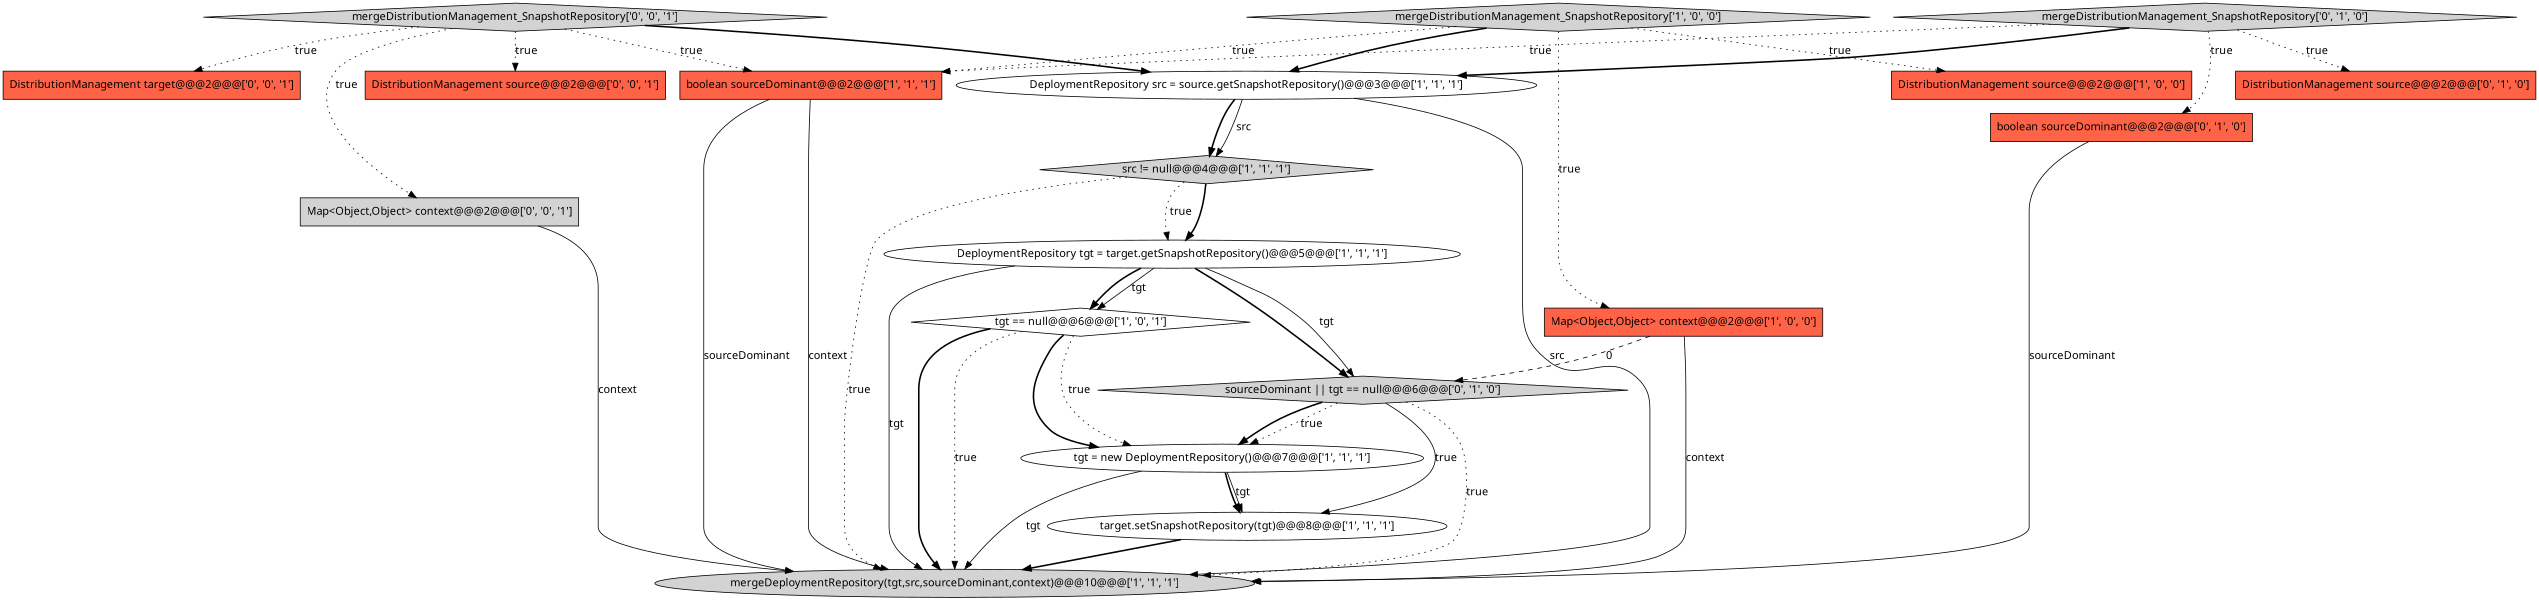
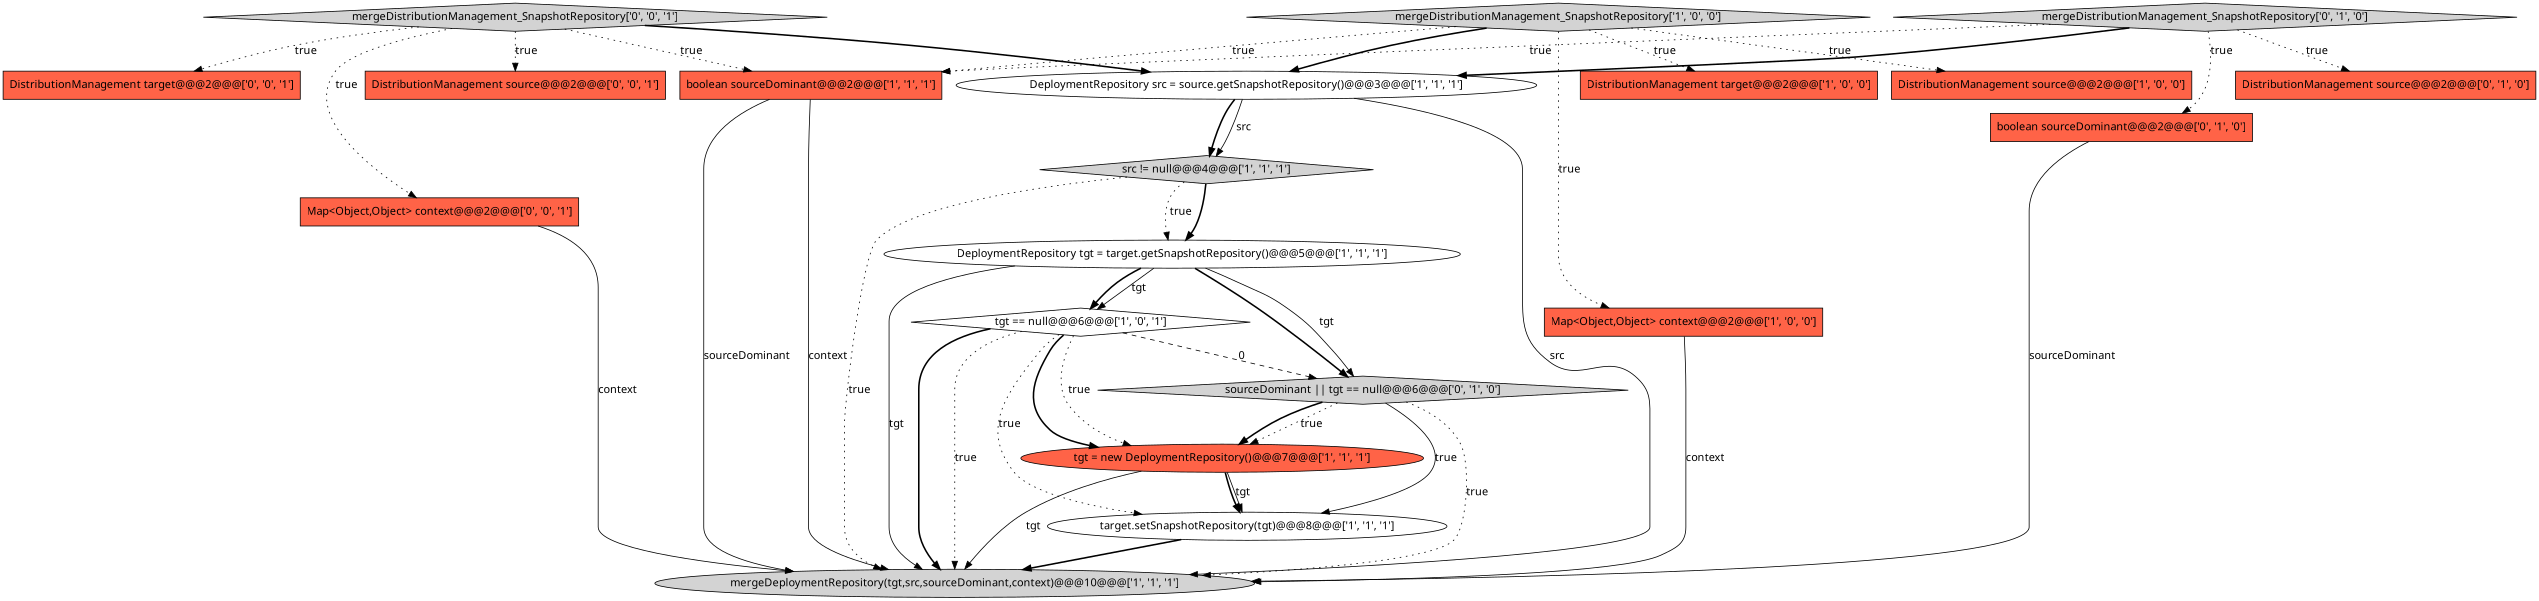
node "DistributionManagement target@@@2@@@['1', '0', '0']": added
node "Map<Object,Object> context@@@2@@@['0', '0', '1']": fillcolor lightgray -> tomato
edge "Map<Object,Object> context@@@2@@@['1', '0', '0']" -> "sourceDominant || tgt == null@@@6@@@['0', '1', '0']": now "tgt == null@@@6@@@['1', '0', '1']" -> "sourceDominant || tgt == null@@@6@@@['0', '1', '0']"
edge "tgt == null@@@6@@@['1', '0', '1']" -> "target.setSnapshotRepository(tgt)@@@8@@@['1', '1', '1']": added, label "true"
node "tgt = new DeploymentRepository()@@@7@@@['1', '1', '1']": fillcolor white -> tomato
